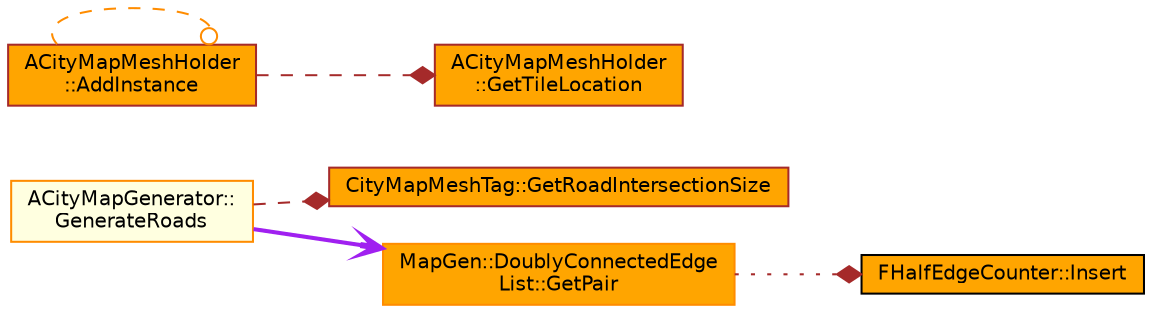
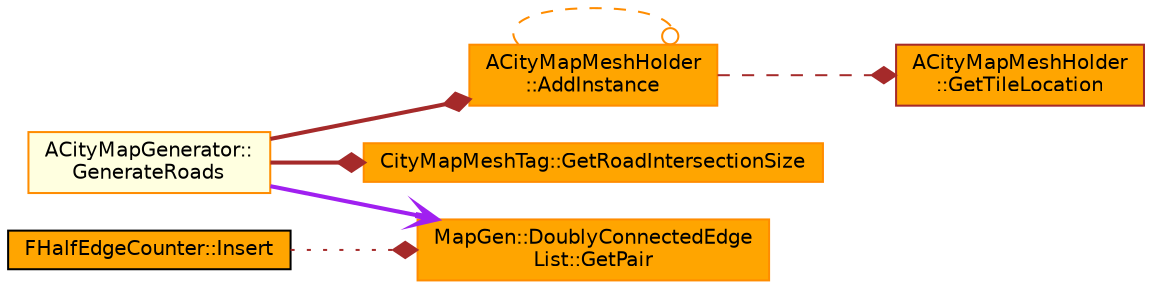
node "ACityMapMeshHolder ::AddInstance": color brown -> darkorange
edge "ACityMapGenerator:: GenerateRoads" -> "ACityMapMeshHolder ::AddInstance": added
node "CityMapMeshTag::GetRoadIntersectionSize": color brown -> darkorange
edge "ACityMapGenerator:: GenerateRoads" -> "CityMapMeshTag::GetRoadIntersectionSize": style dashed -> bold
edge "MapGen::DoublyConnectedEdge List::GetPair" -> "FHalfEdgeCounter::Insert": reversed
